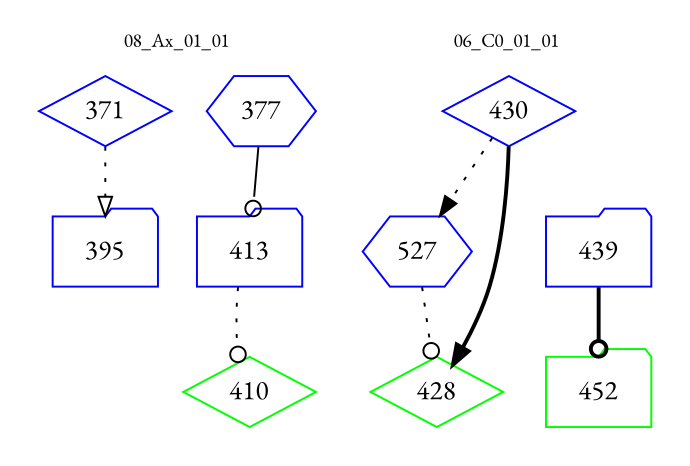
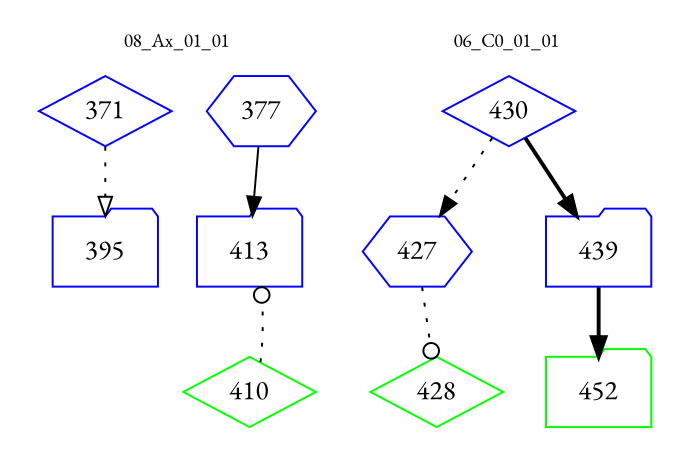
edge "377" -> "413": arrowhead odot -> normal
edge "430" -> "428": now "430" -> "439"
node "527": label "527" -> "427"
edge "439" -> "452": arrowhead odot -> normal
edge "413" -> "410": reversed
